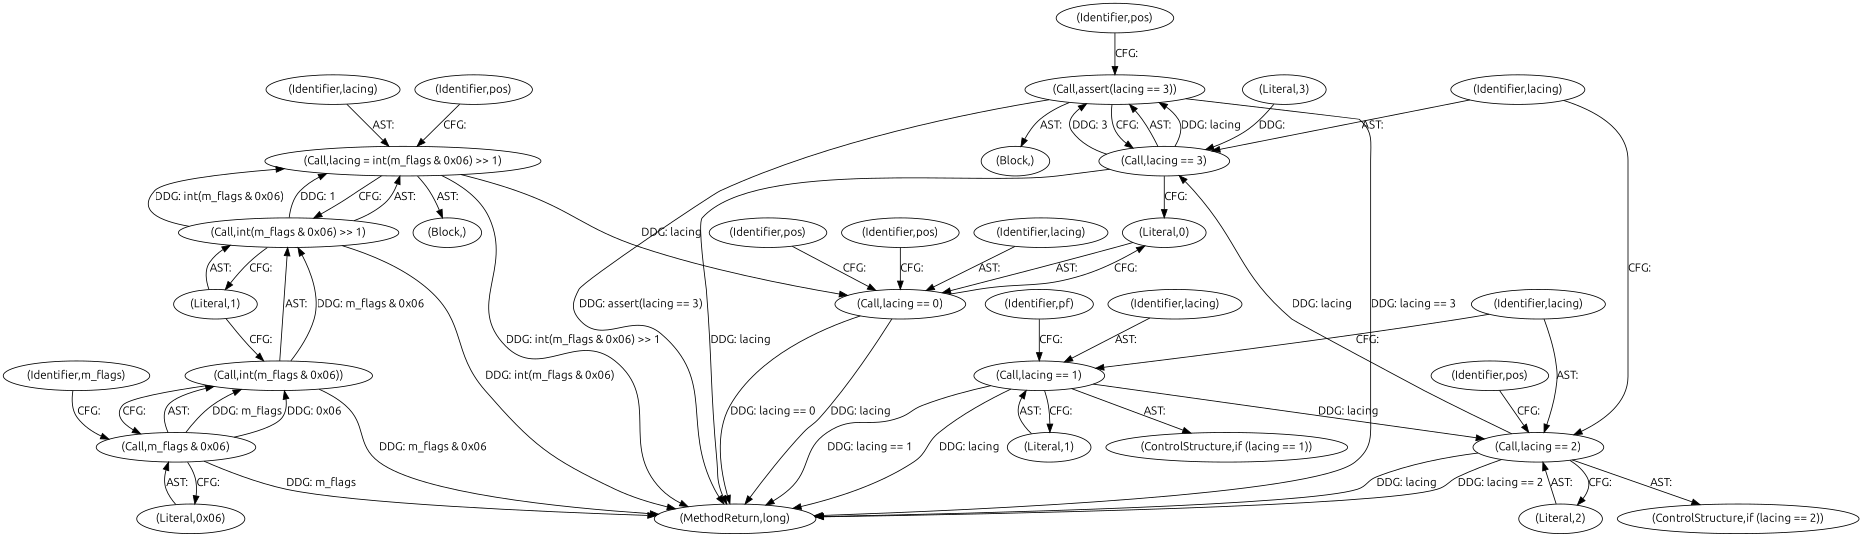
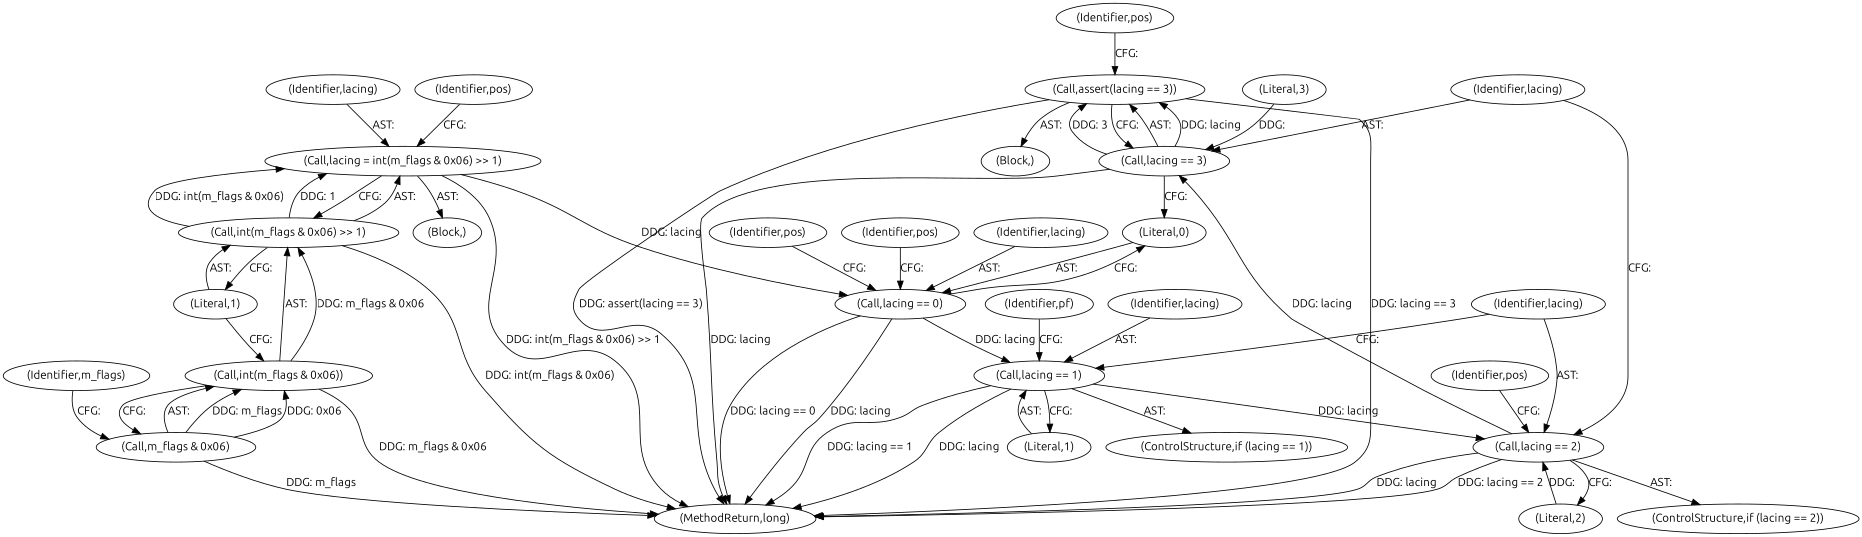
edge "(Call,lacing == 0)" -> "(Call,lacing == 1)": added, label "DDG: lacing"
edge "(Literal,2)" -> "(Call,lacing == 2)": label "AST: " -> "DDG: "
node "(Literal,0x06)": removed
